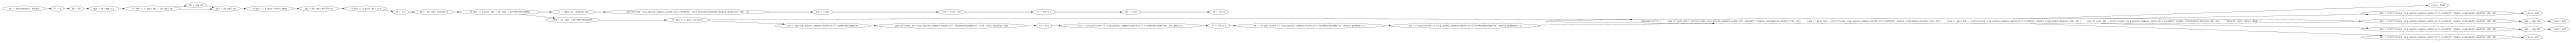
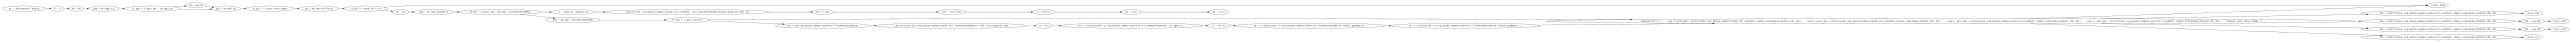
edge "if $b2 != 0 goto d9 = 0.0" -> "return #NaN": added
